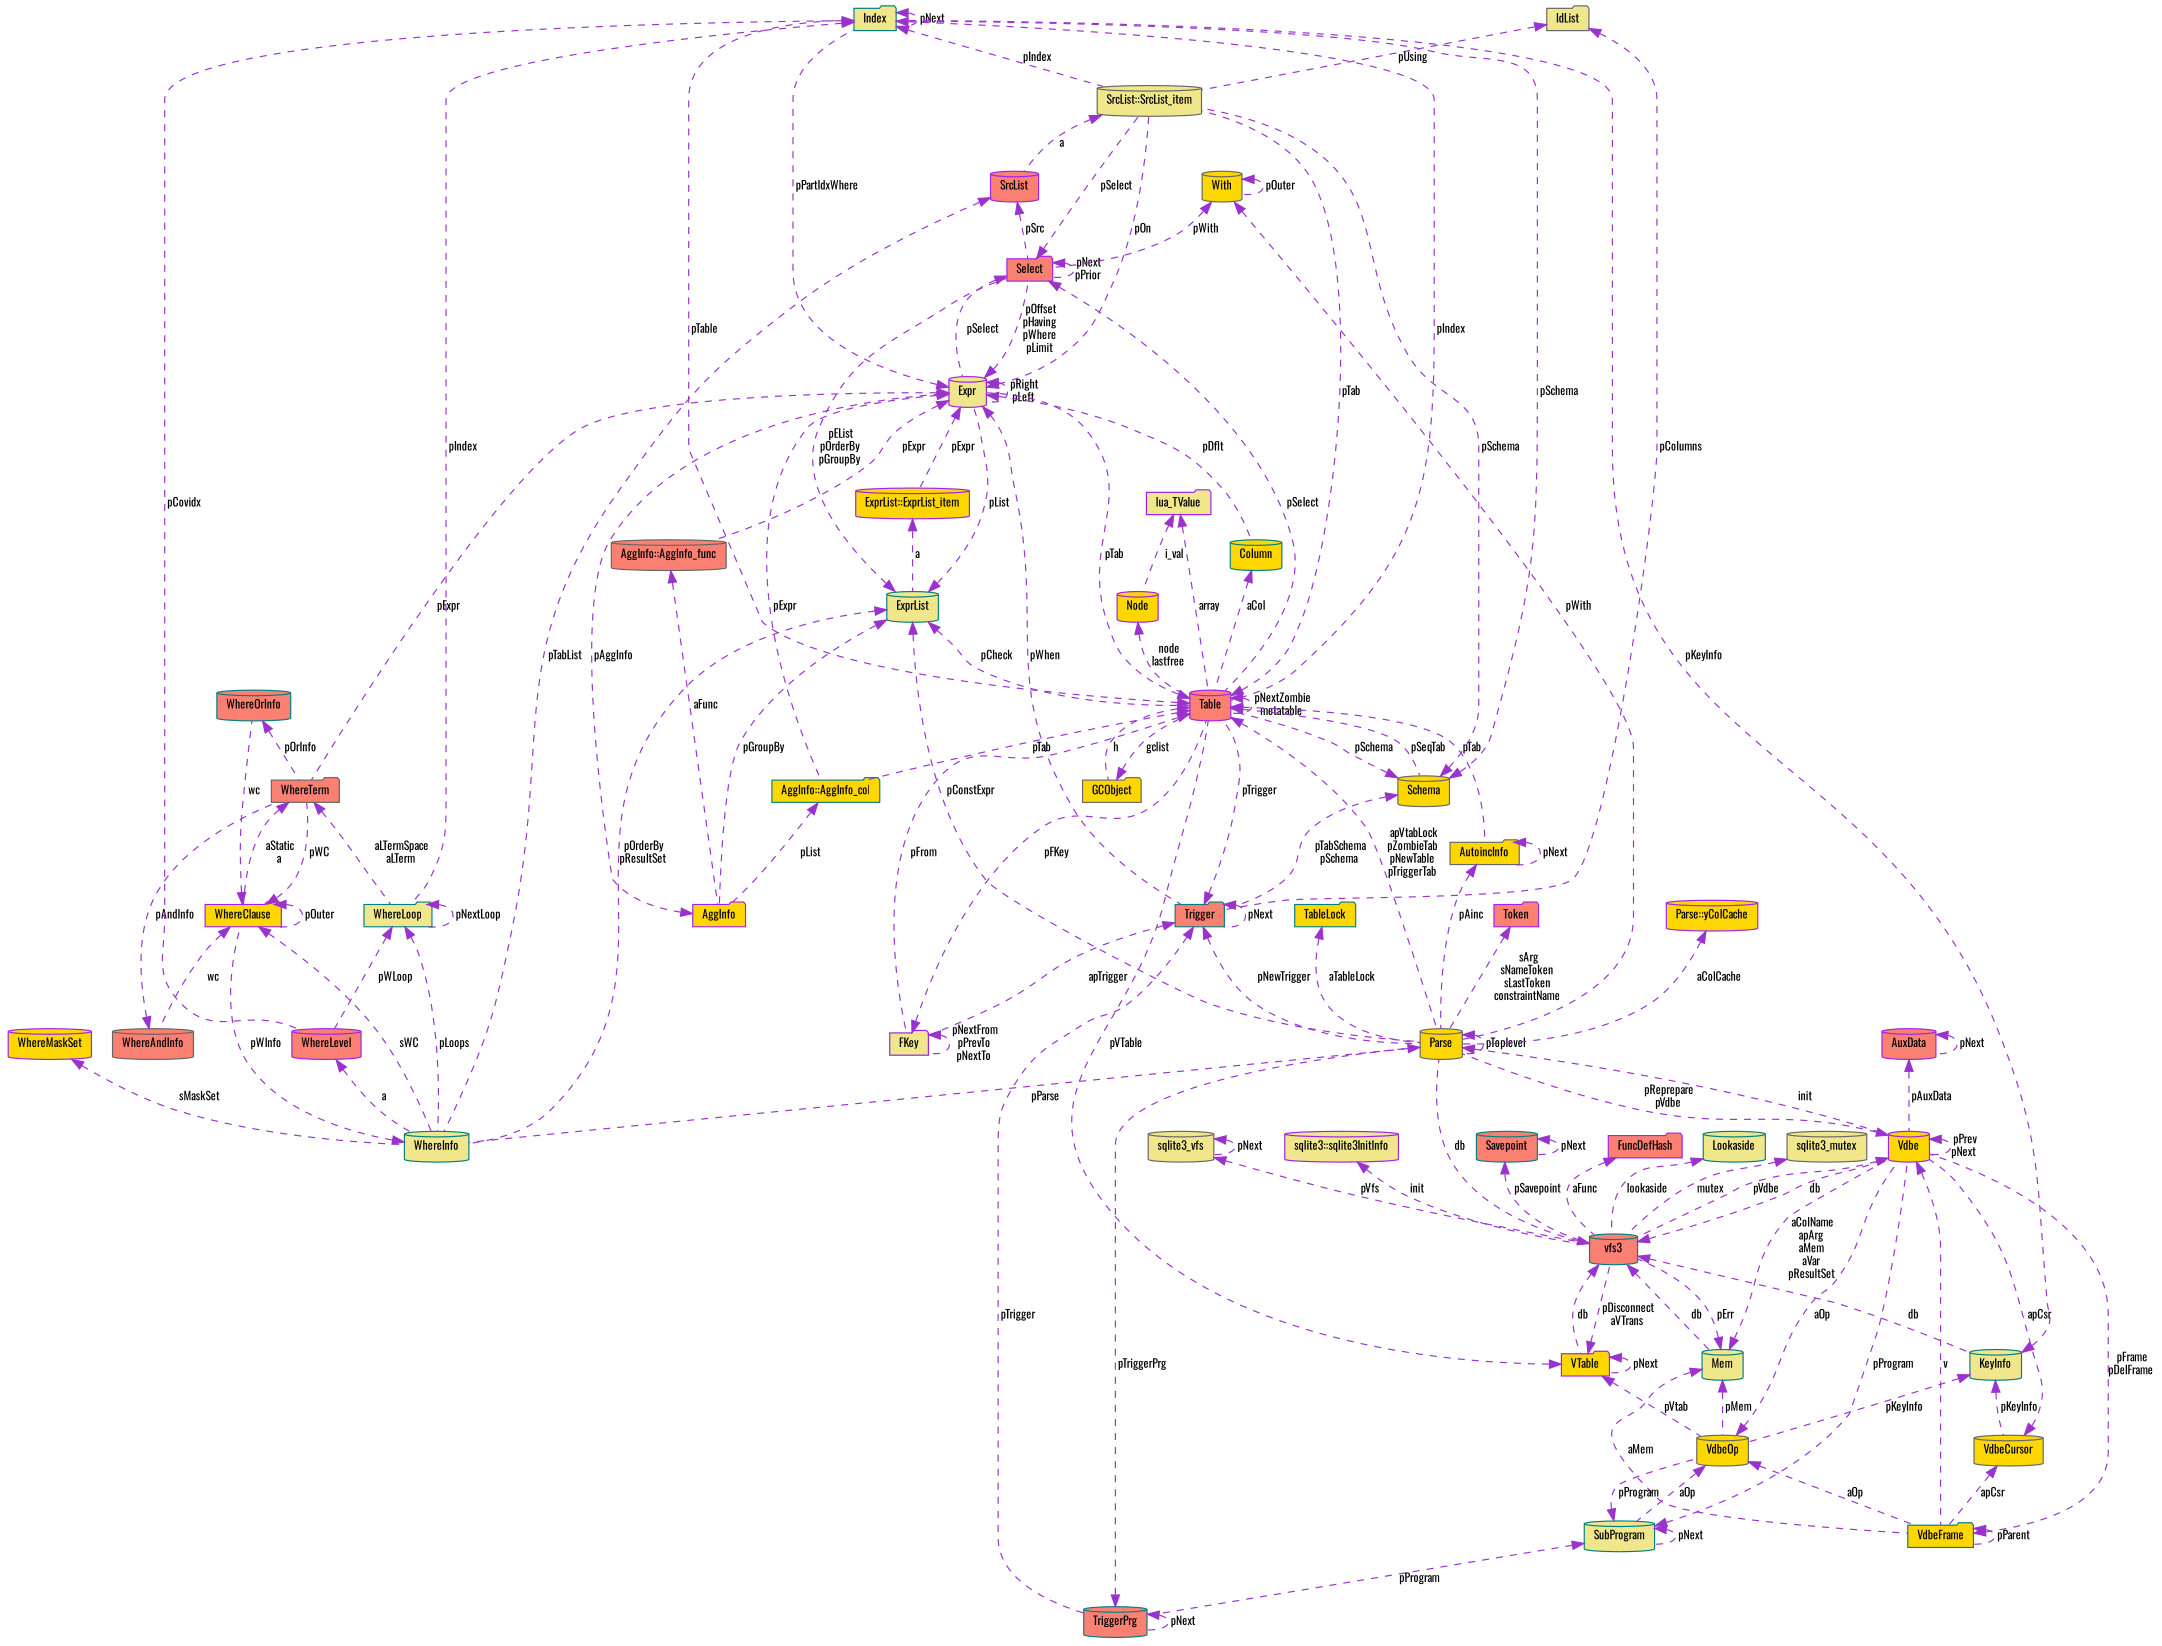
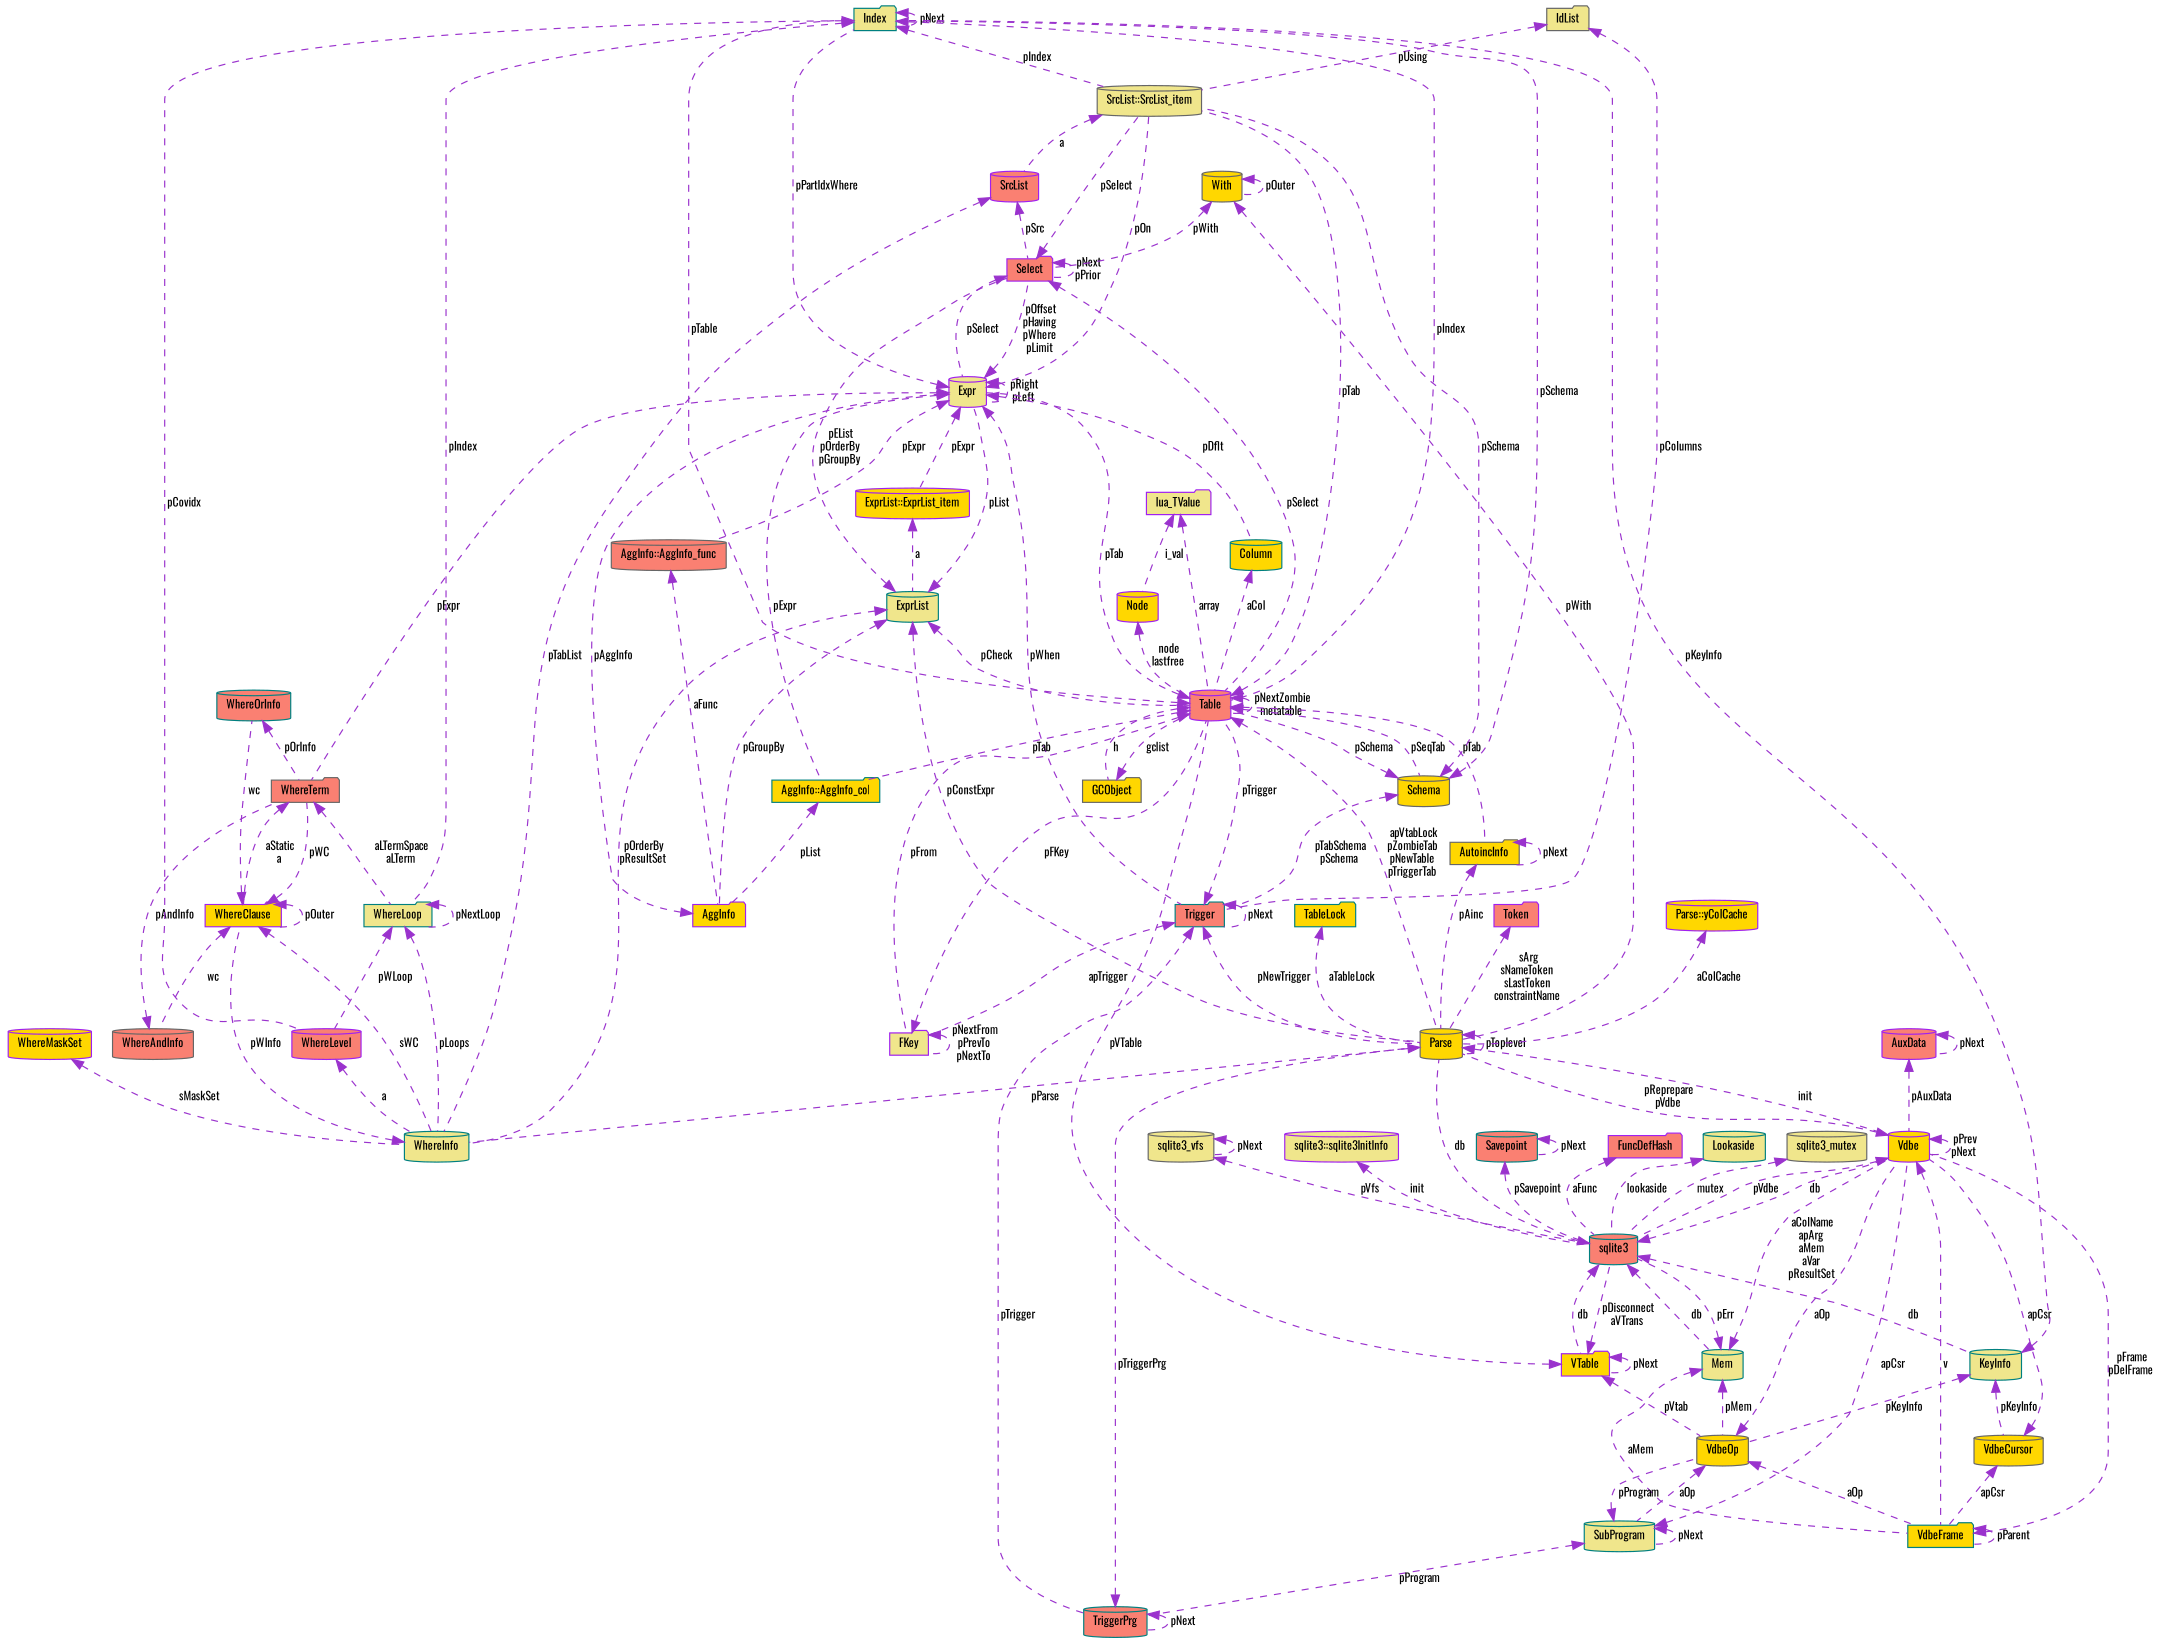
node "vfs3": label "vfs3" -> "sqlite3"
edge "Vdbe" -> "SubProgram": label " pProgram" -> " apCsr"
